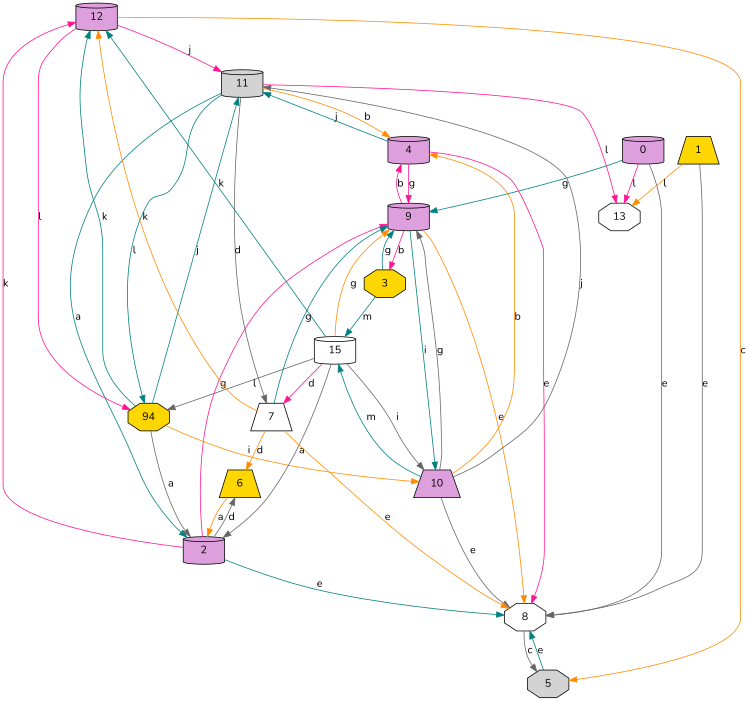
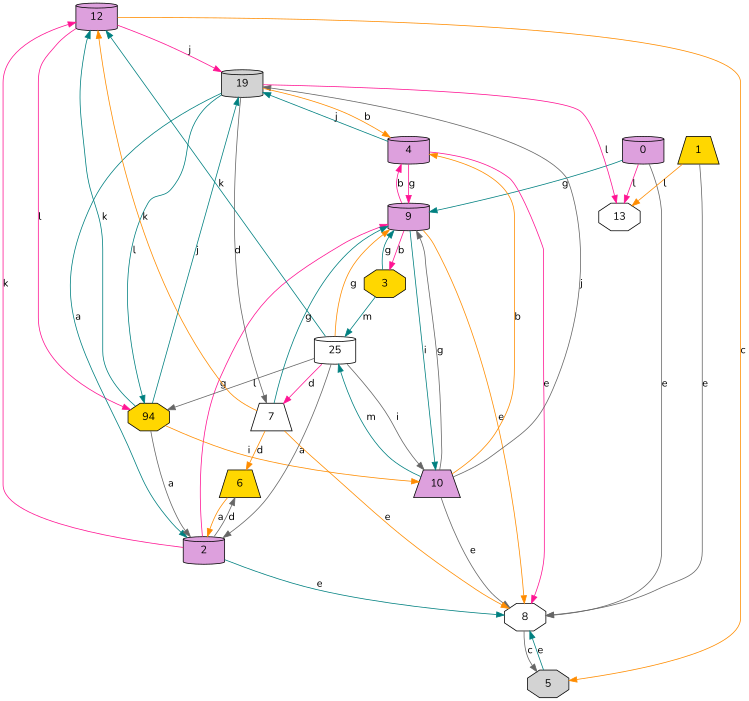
node "11": label "11" -> "19"
node "15": label "15" -> "25"
